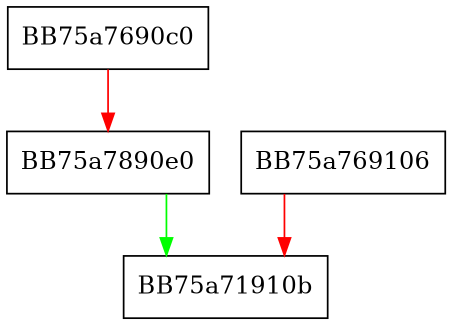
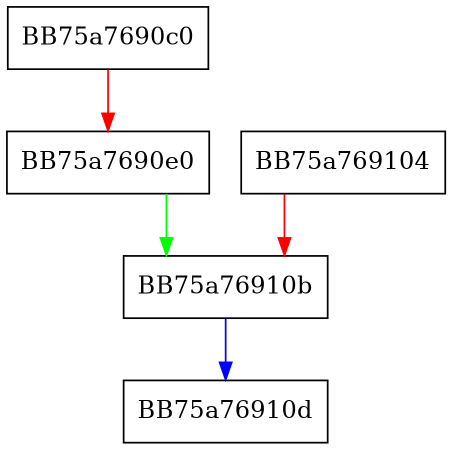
node "BB75a7890e0": label "BB75a7890e0" -> "BB75a7690e0"
node "BB75a769106": label "BB75a769106" -> "BB75a769104"
node "BB75a71910b": label "BB75a71910b" -> "BB75a76910b"
node "BB75a76910d": added
